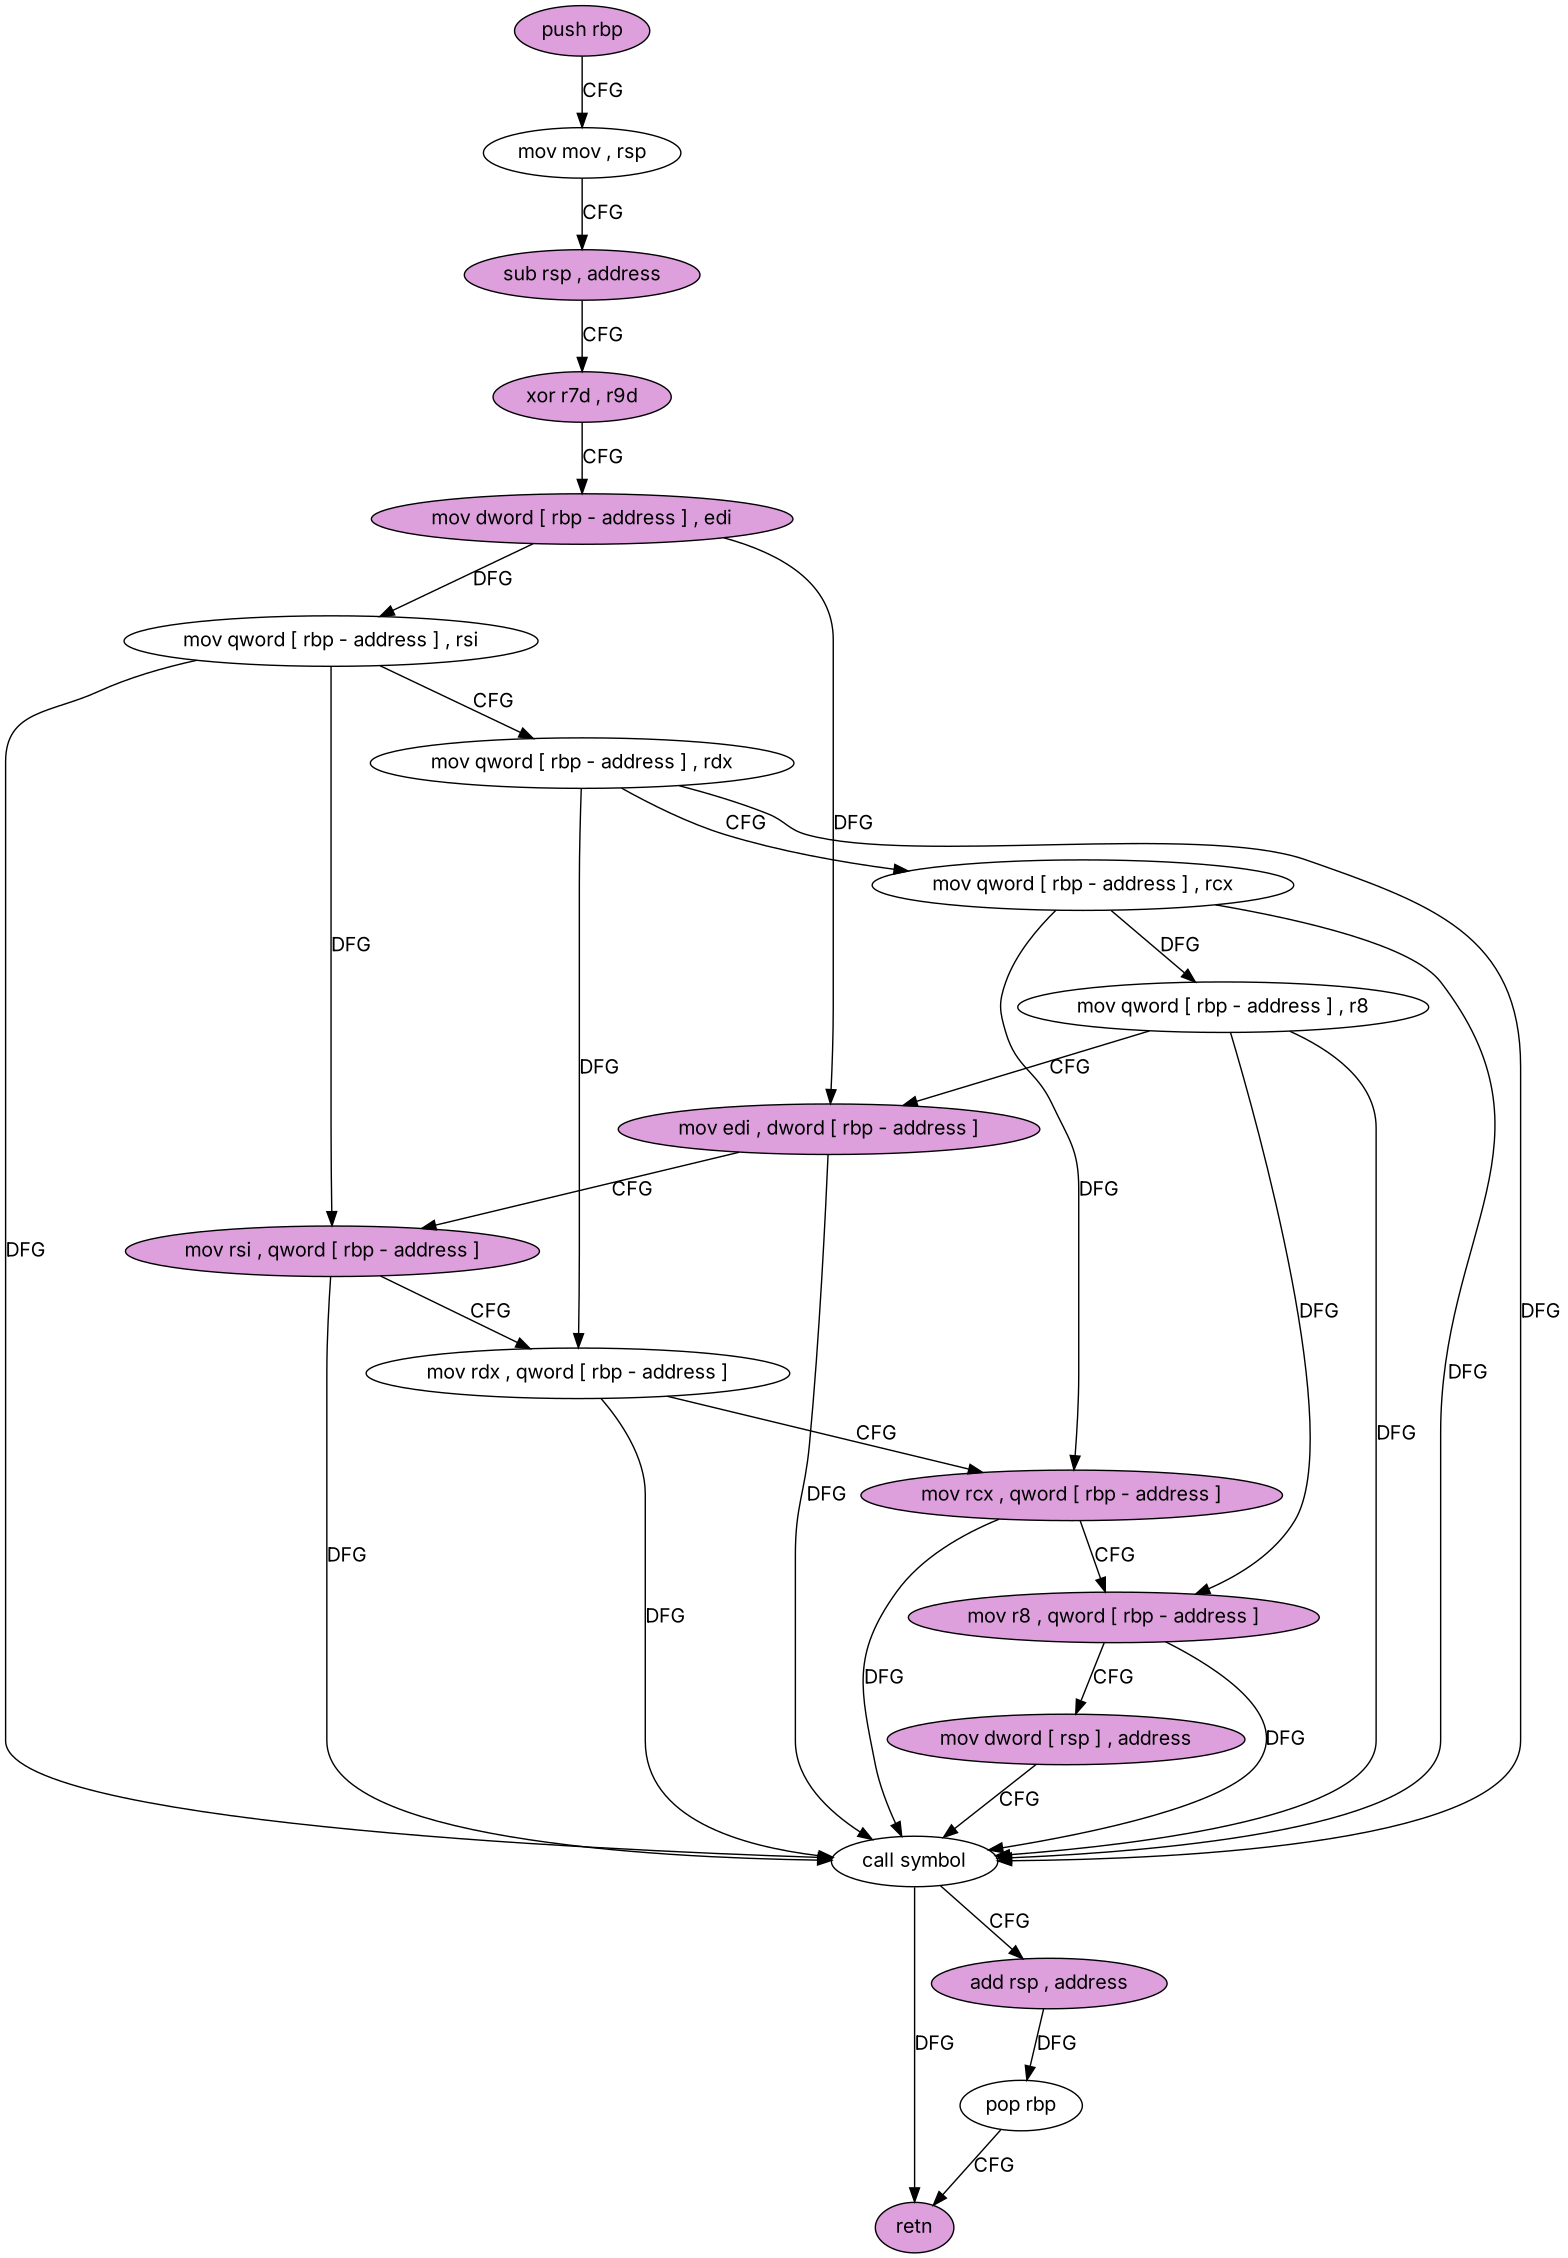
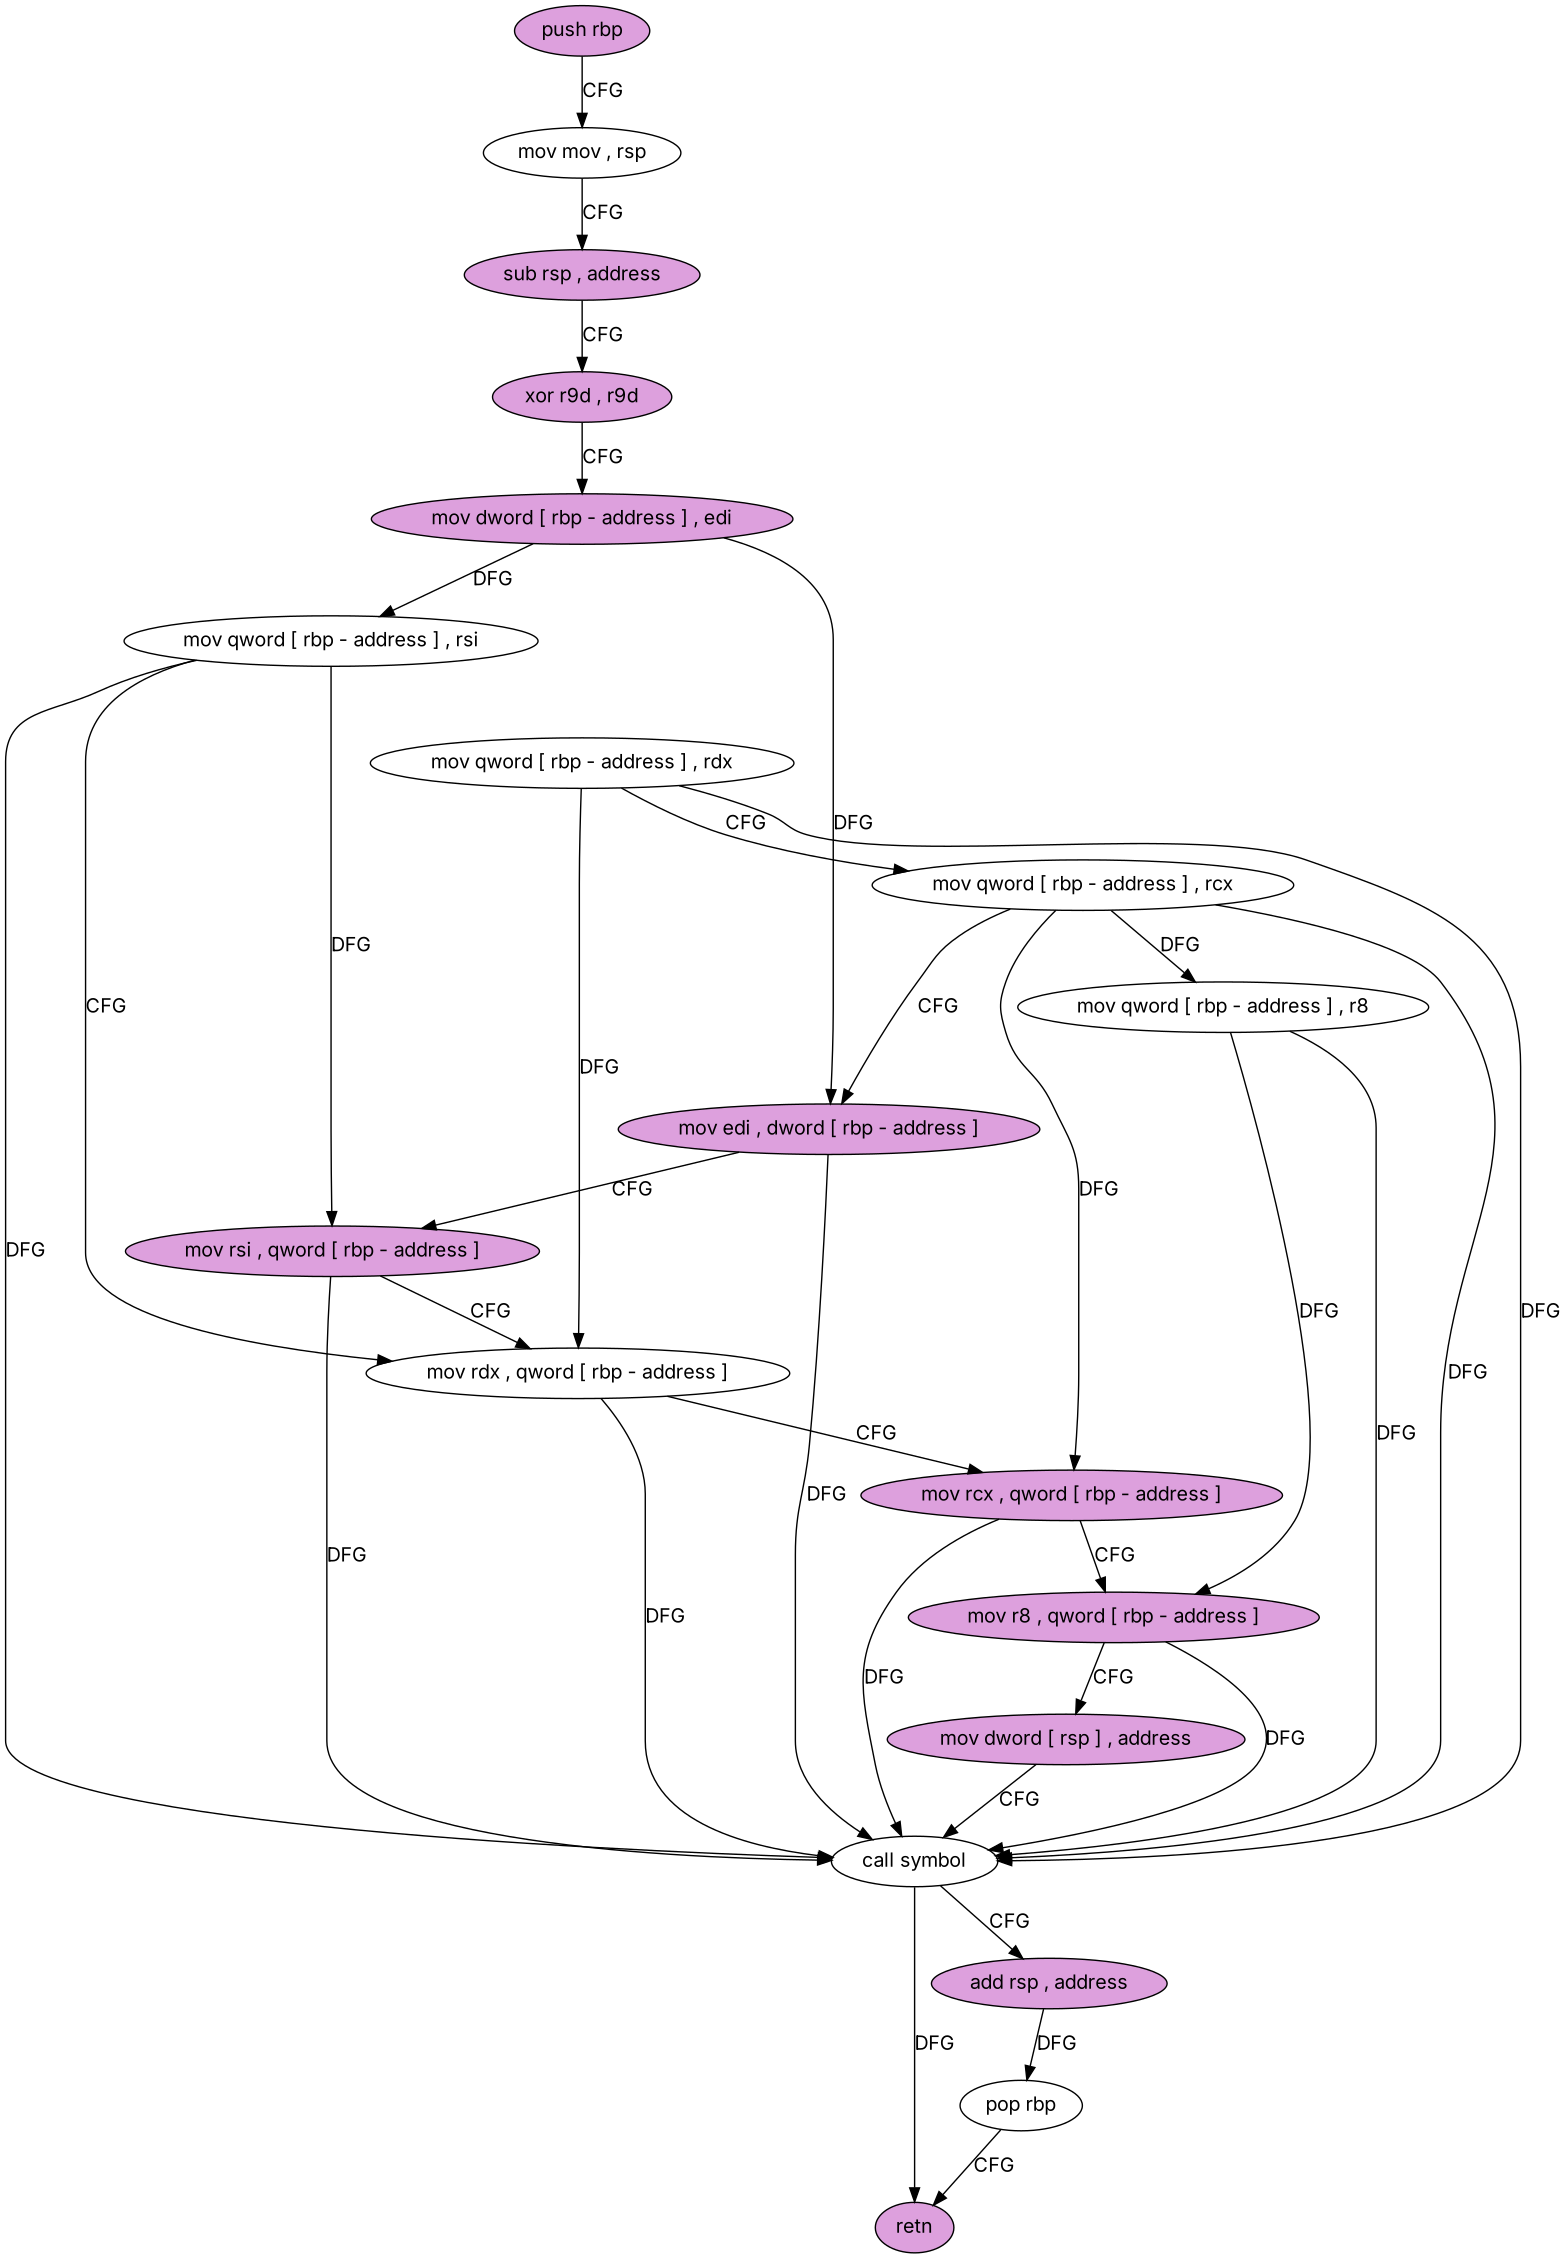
node "xor r7d , r9d": label "xor r7d , r9d" -> "xor r9d , r9d"
edge "mov qword [ rbp - address ] , rsi" -> "mov qword [ rbp - address ] , rdx": now "mov qword [ rbp - address ] , rsi" -> "mov rdx , qword [ rbp - address ]"
edge "mov qword [ rbp - address ] , r8" -> "mov edi , dword [ rbp - address ]": now "mov qword [ rbp - address ] , rcx" -> "mov edi , dword [ rbp - address ]"
